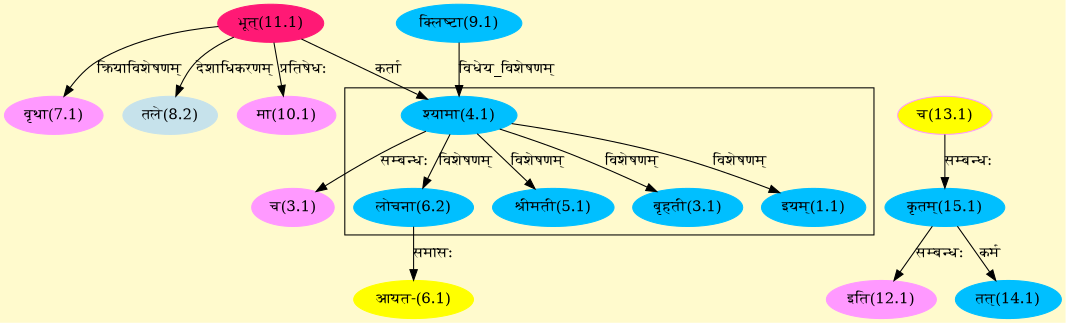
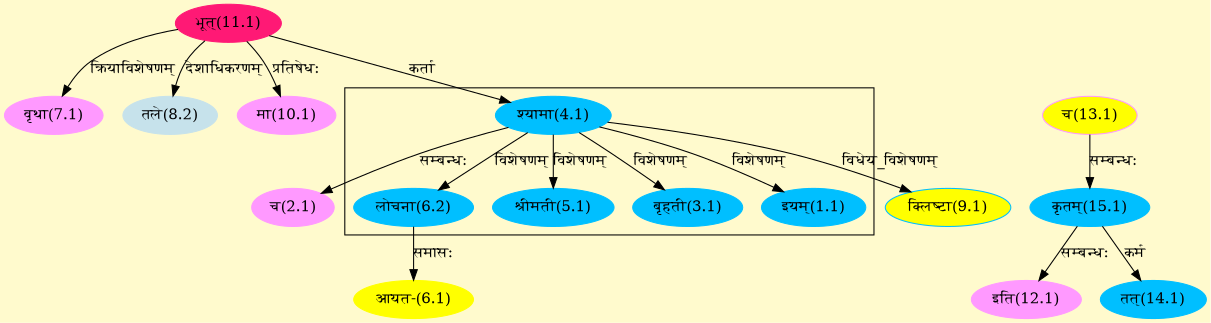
node "क्लिष्टा(9.1)": fillcolor #00bfff -> #ffff00
edge "क्लिष्टा(9.1)" -> "श्यामा(4.1)": reversed
node "च(3.1)": label "च(3.1)" -> "च(2.1)"
